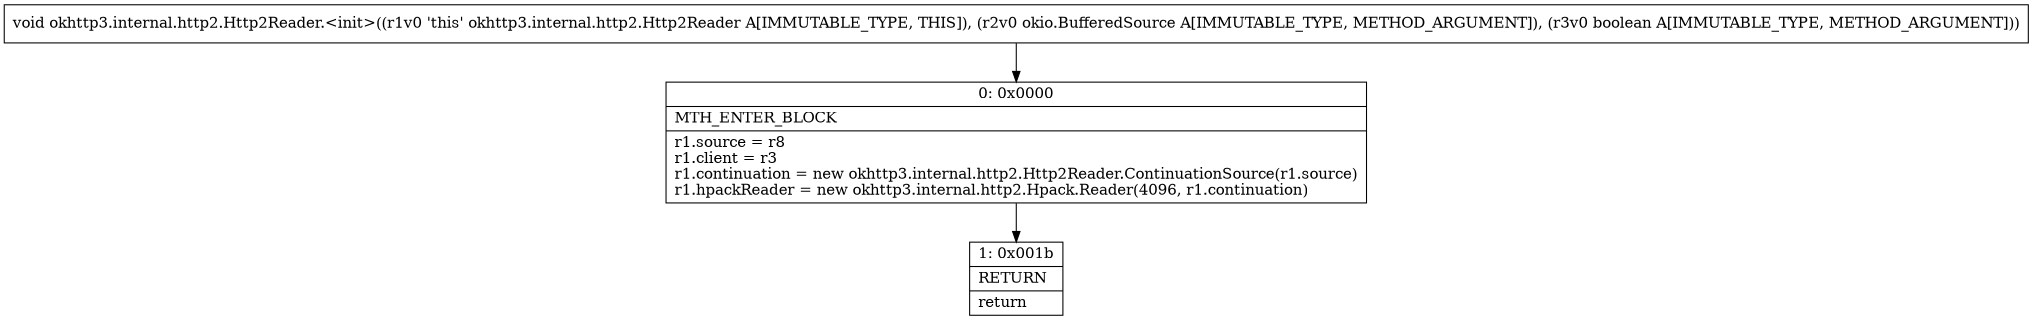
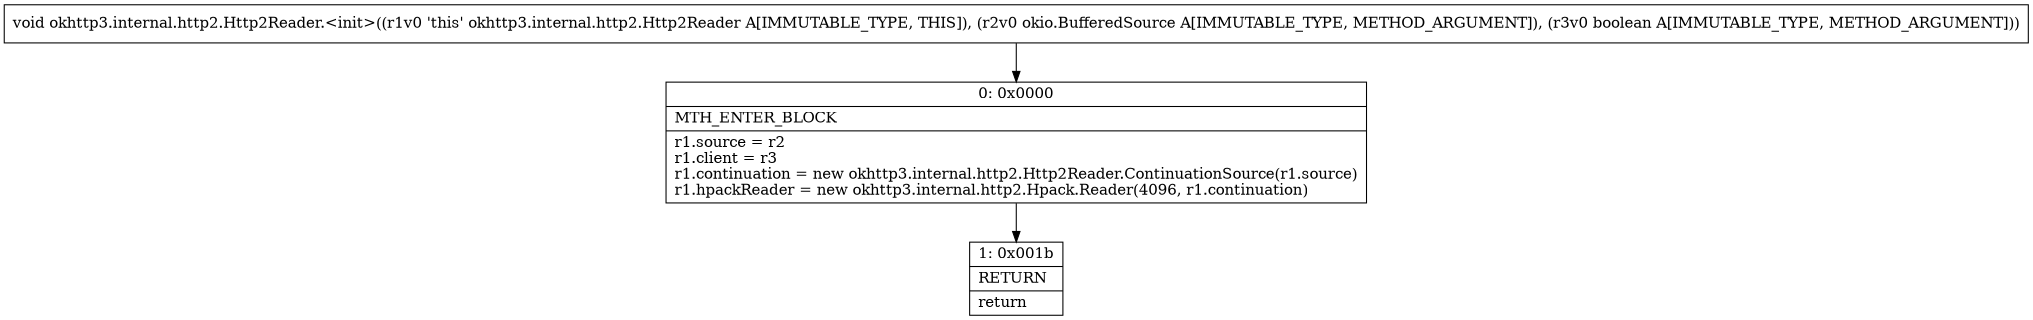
node "0: 0x0000": text "r1.source = r8" -> "r1.source = r2"
